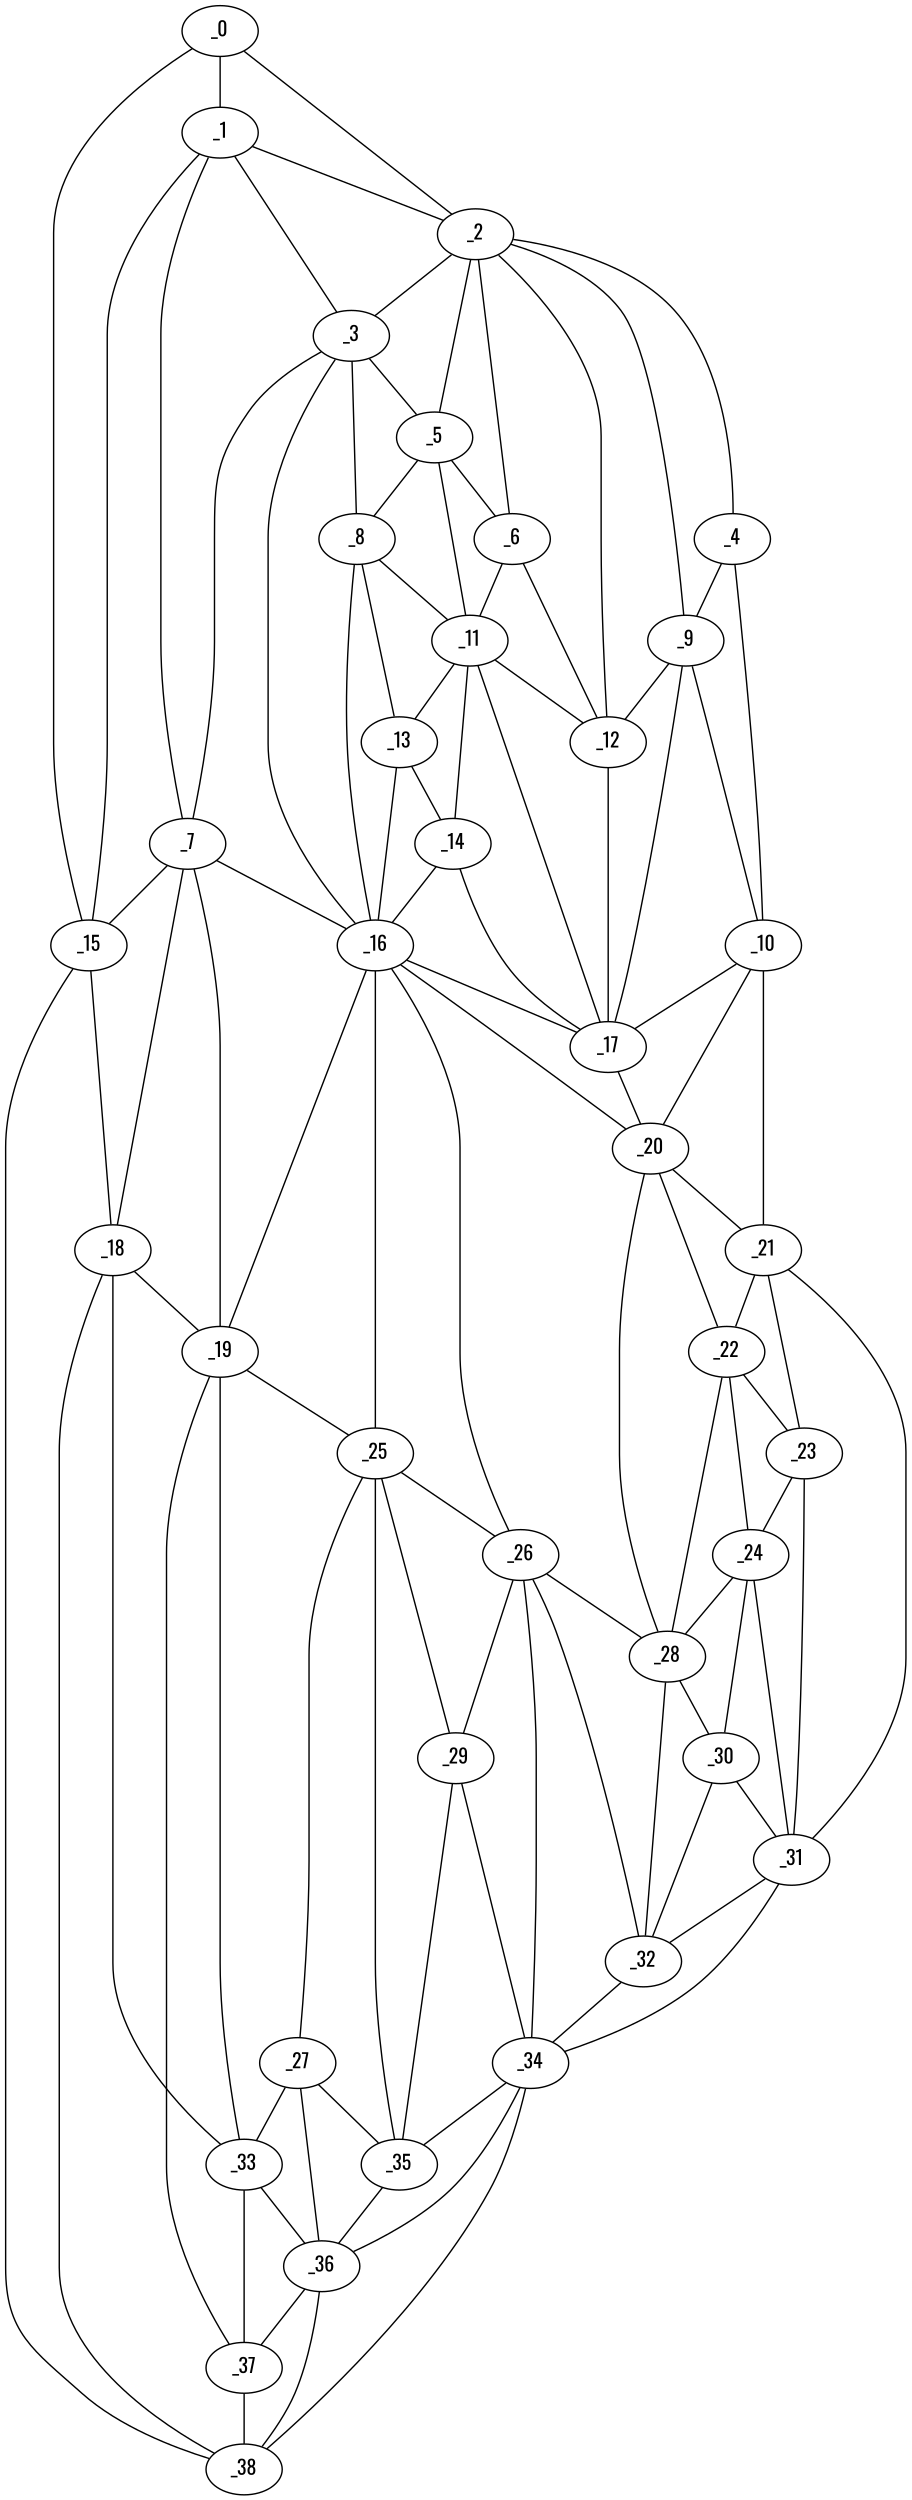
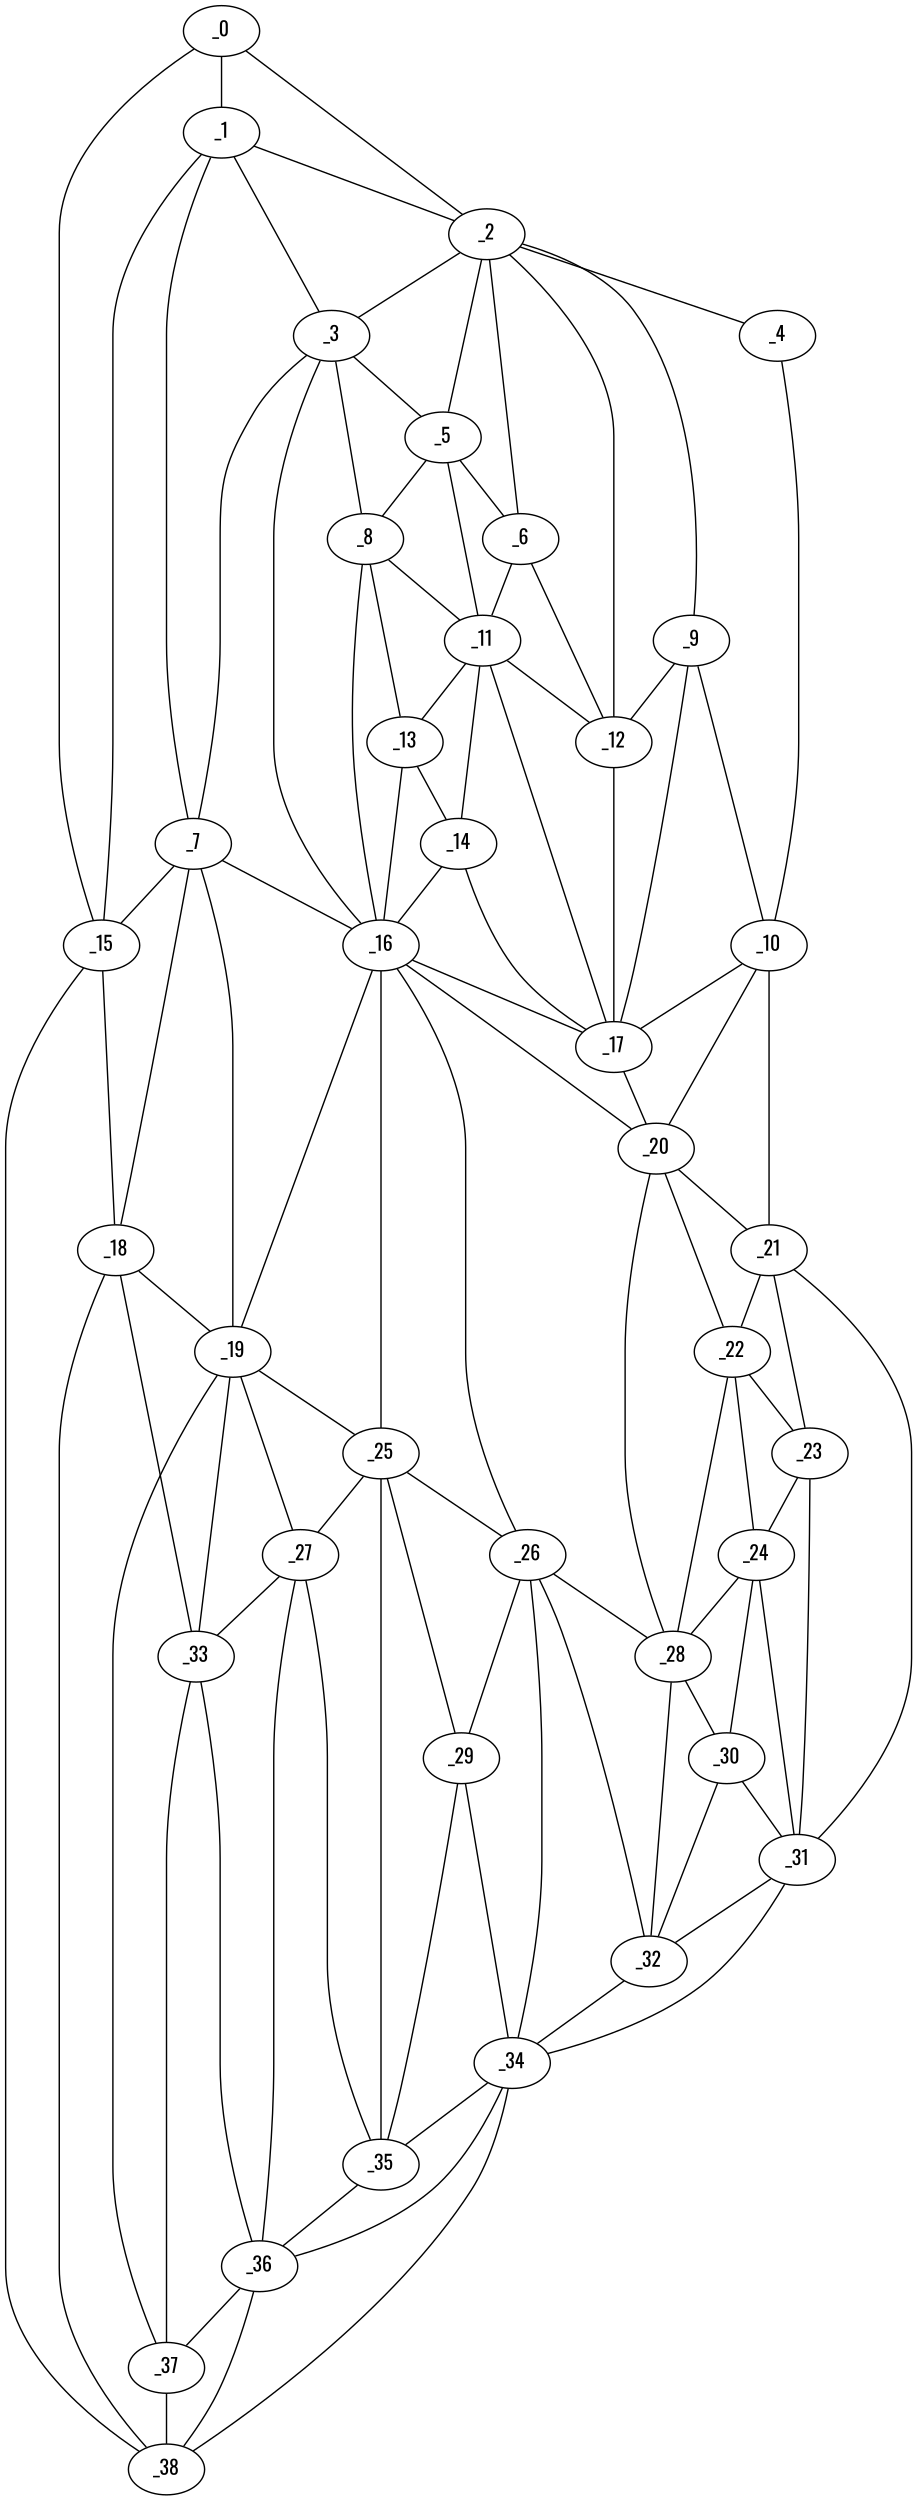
edge "_4" -- "_9": removed
edge "_19" -- "_27": added
